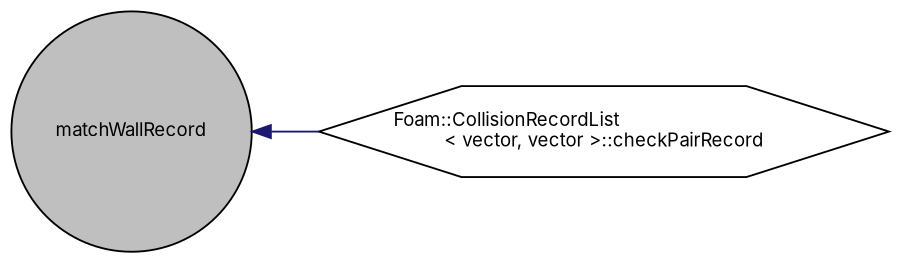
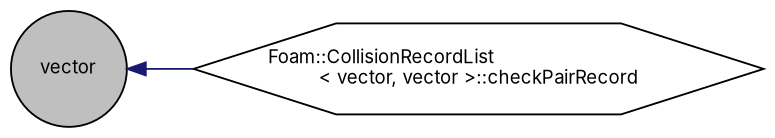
node "matchWallRecord": label "matchWallRecord" -> "vector"
